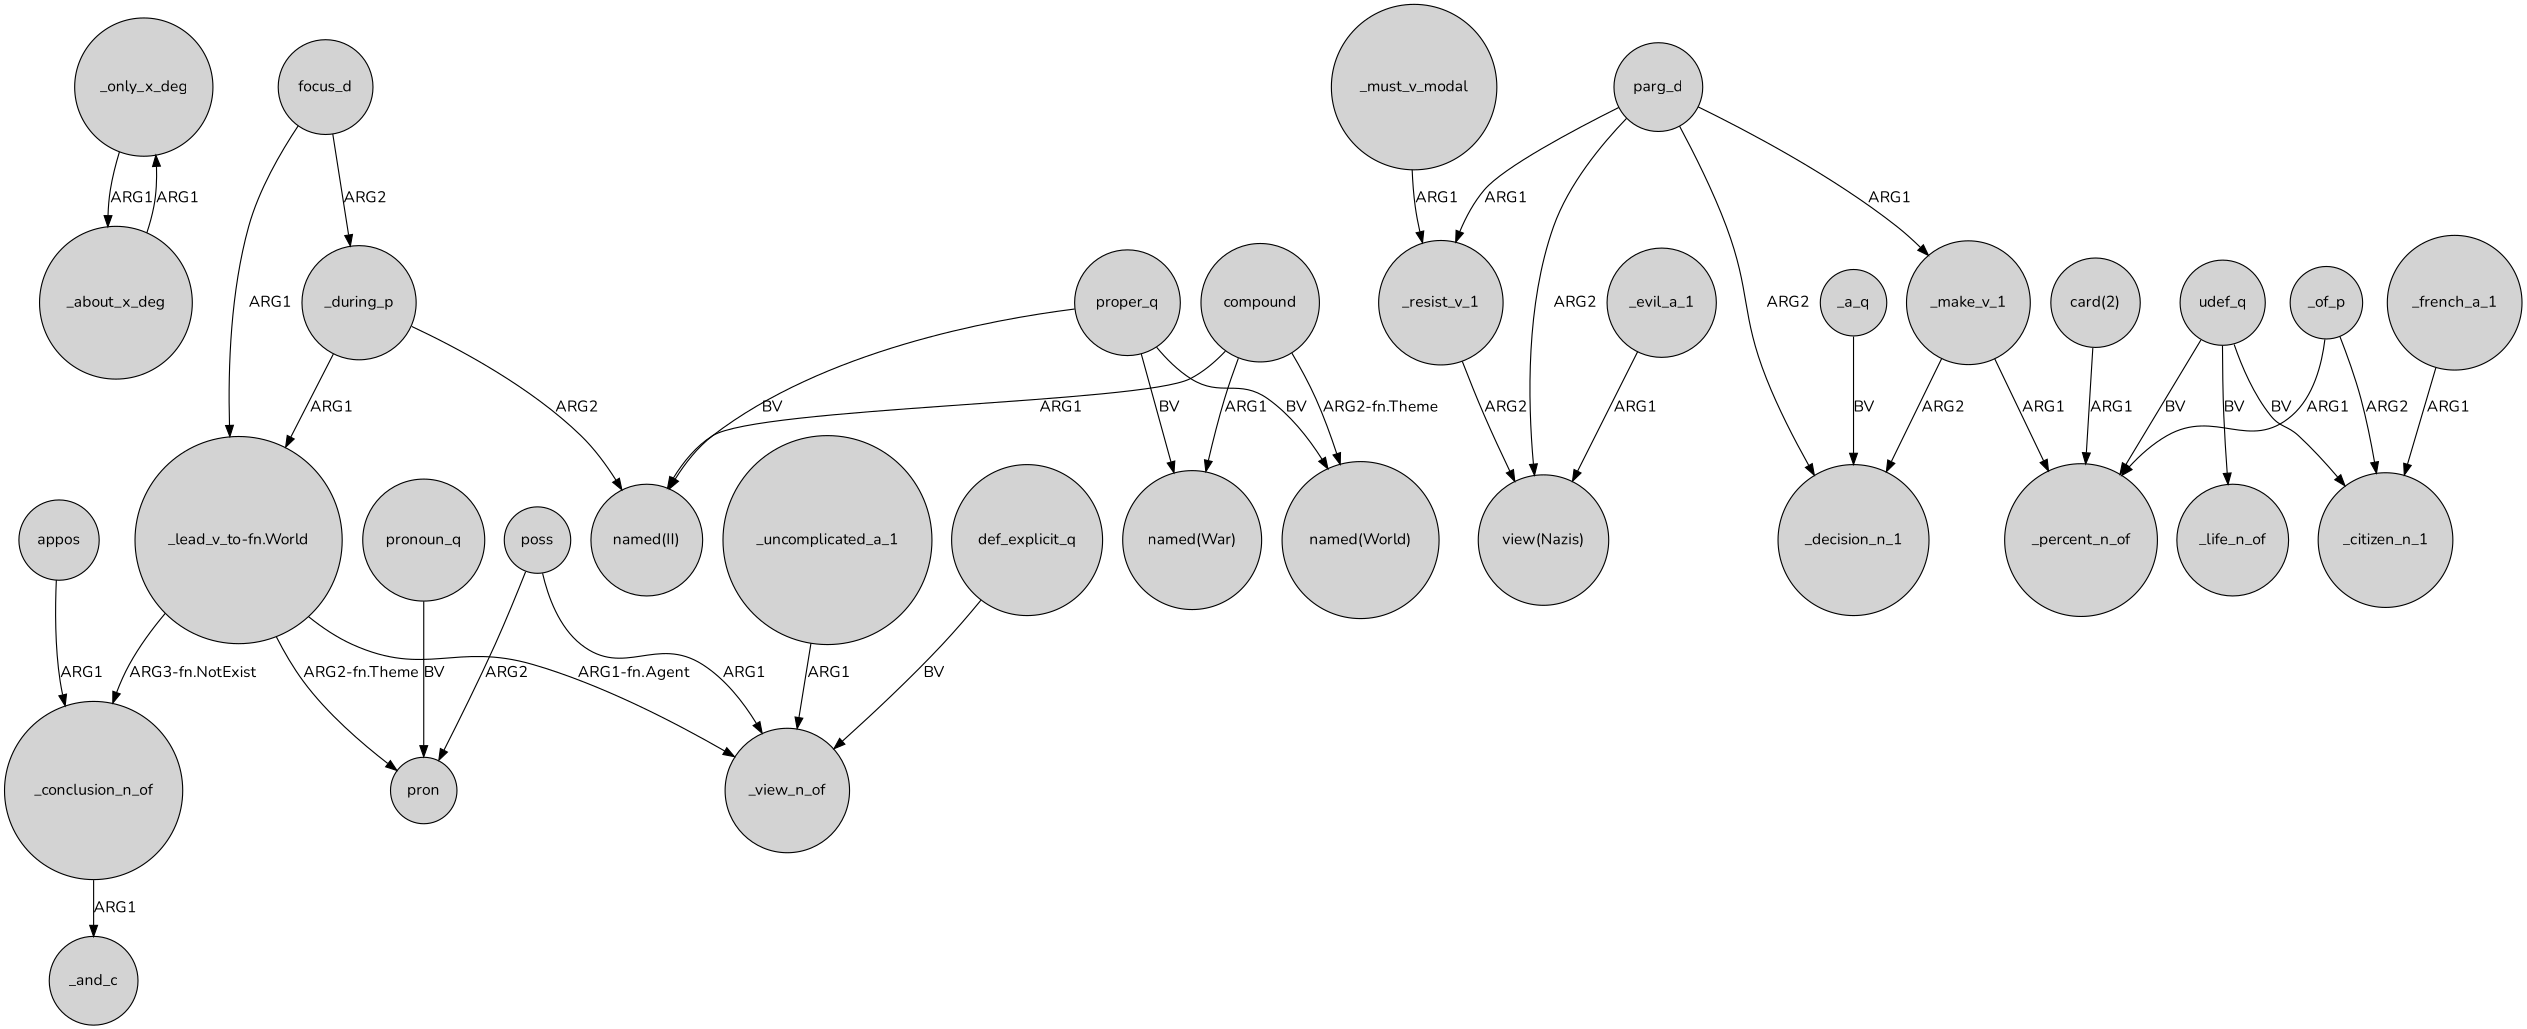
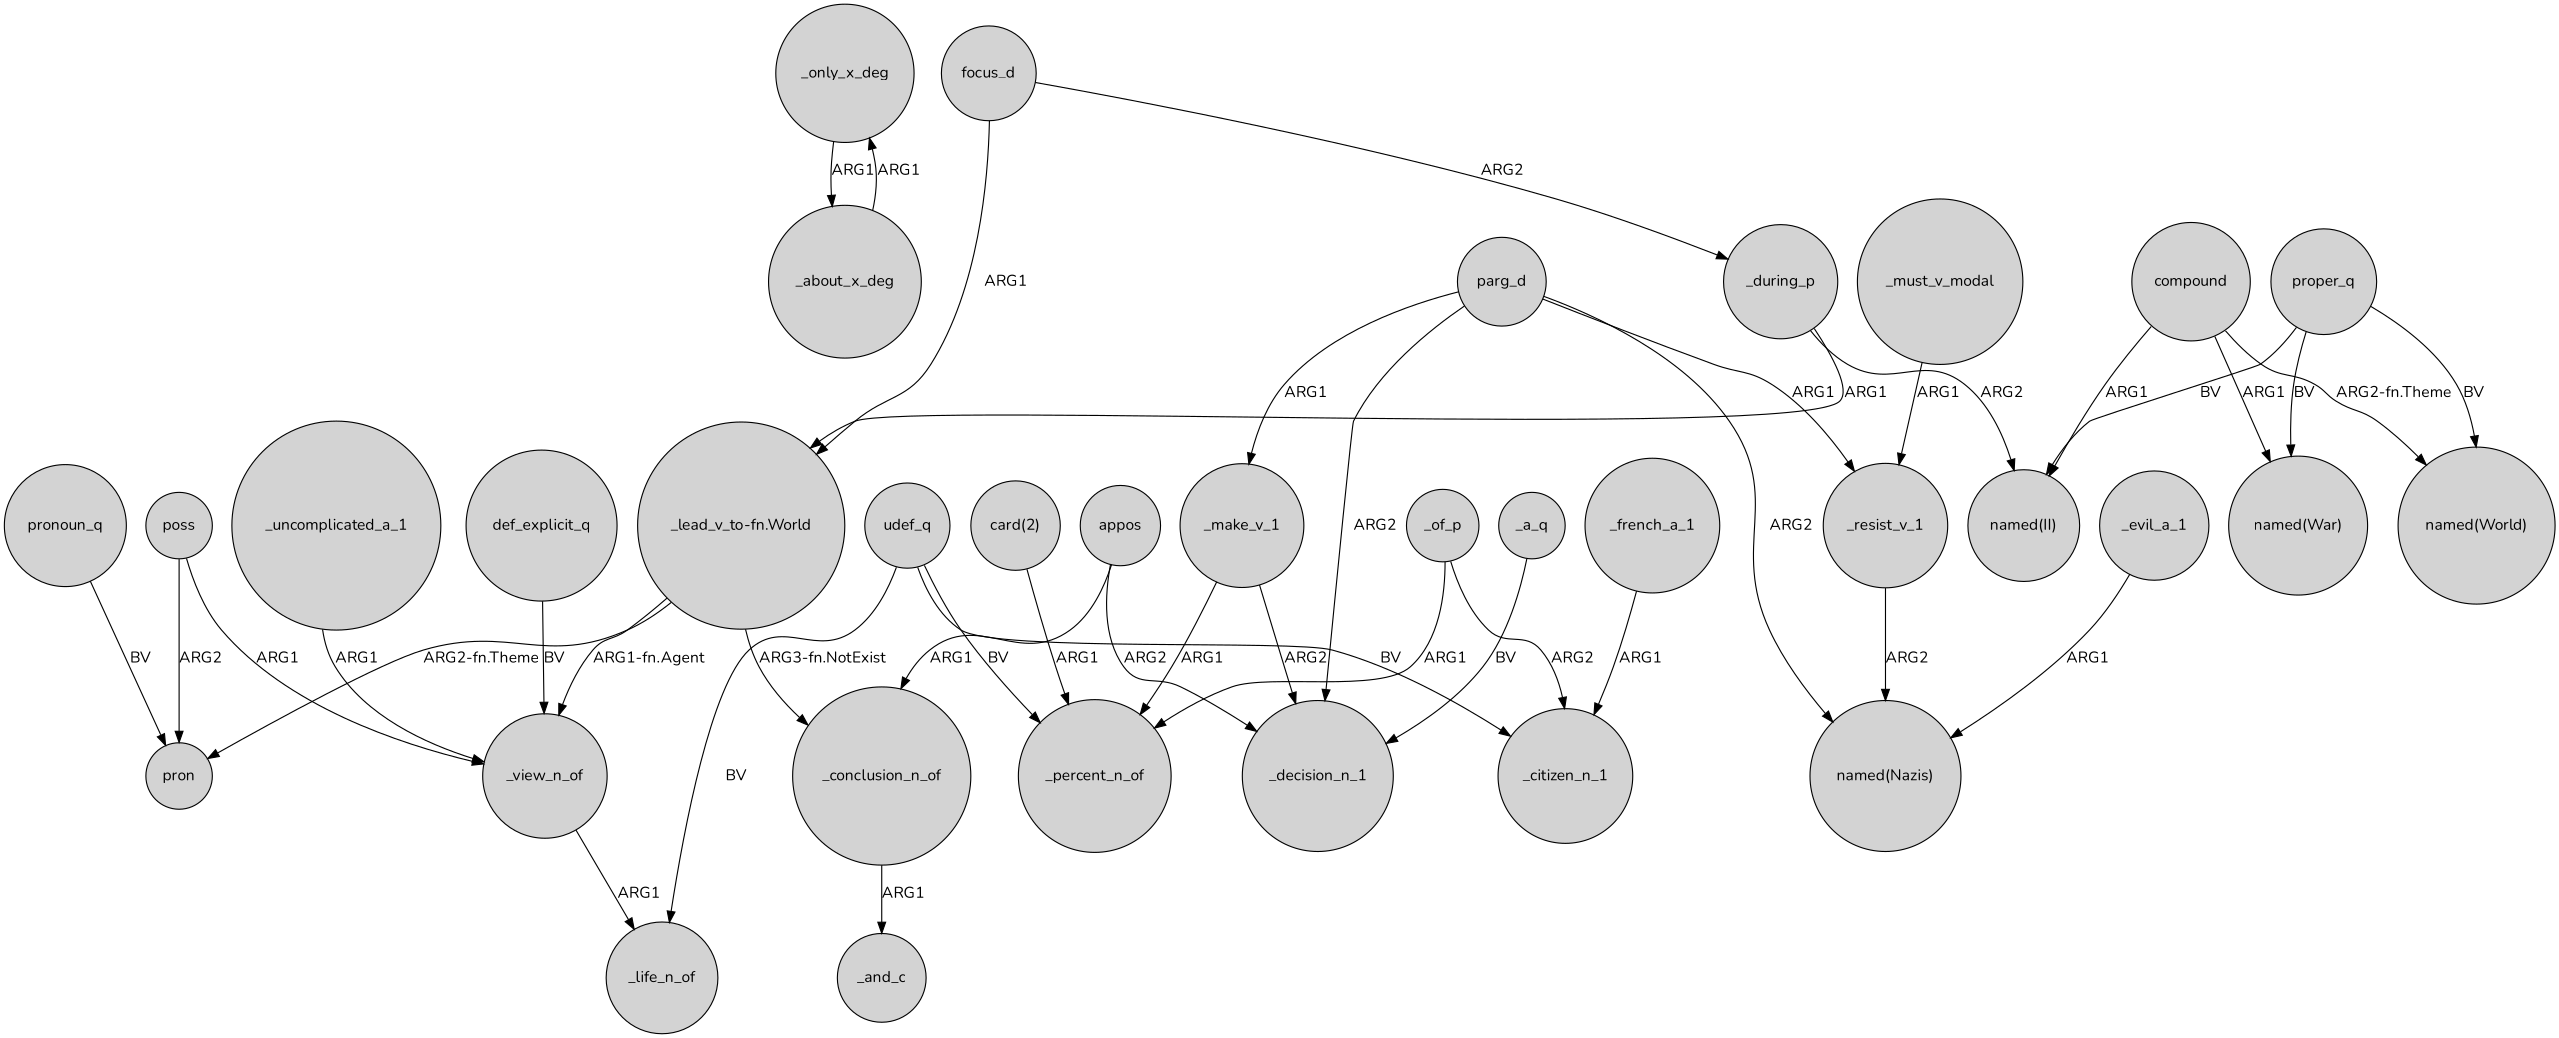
node "view(Nazis)": label "view(Nazis)" -> "named(Nazis)"
edge "appos" -> "_decision_n_1": added, label "ARG2"
edge "_view_n_of" -> "_life_n_of": added, label "ARG1"
